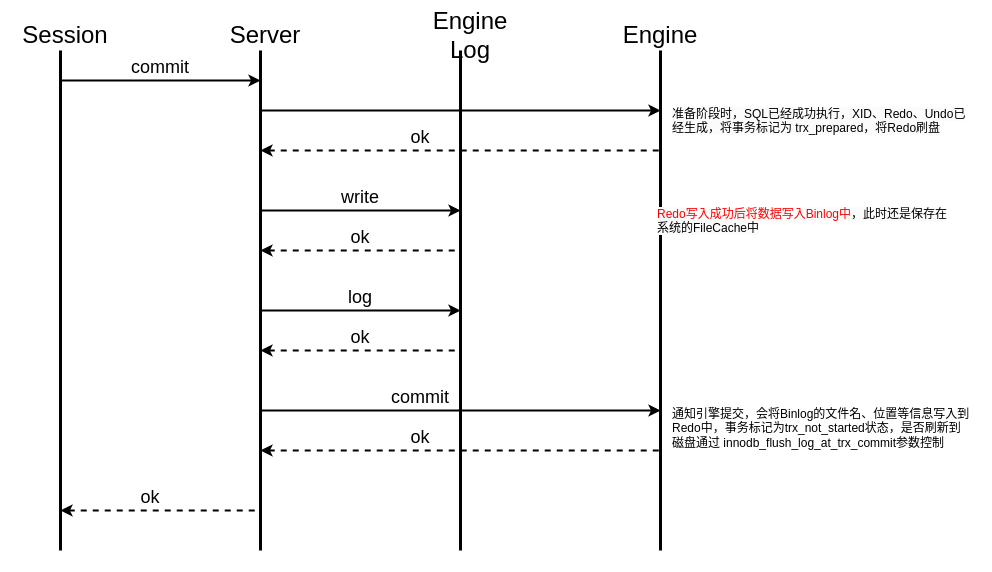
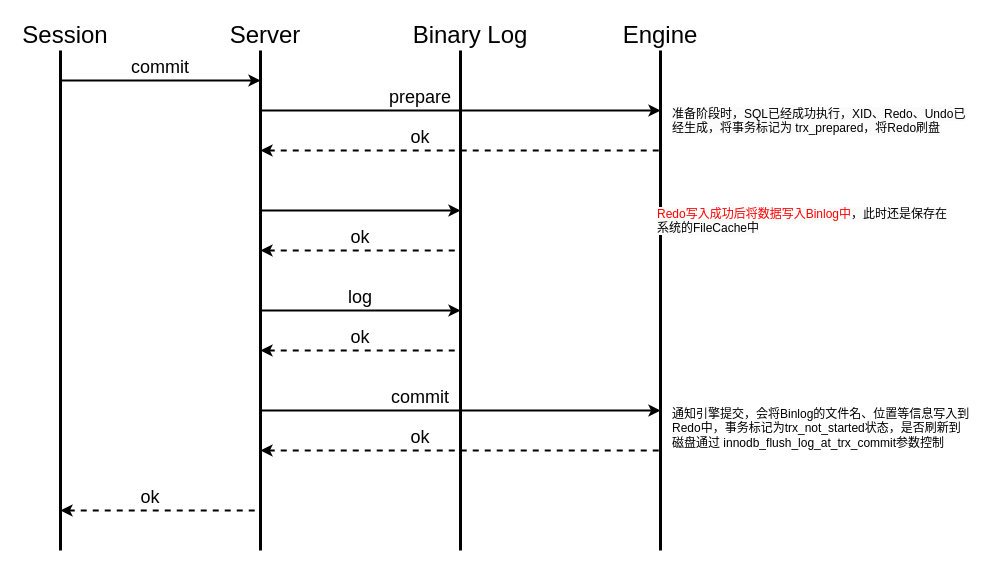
node "Engine Log": label "Engine Log" -> "Binary Log"
node "prepare": added
node "write": removed
